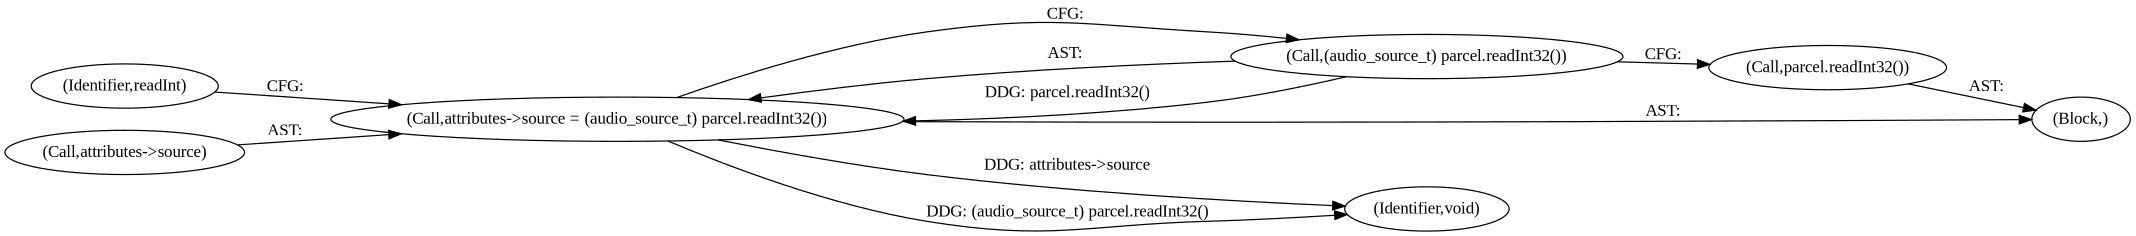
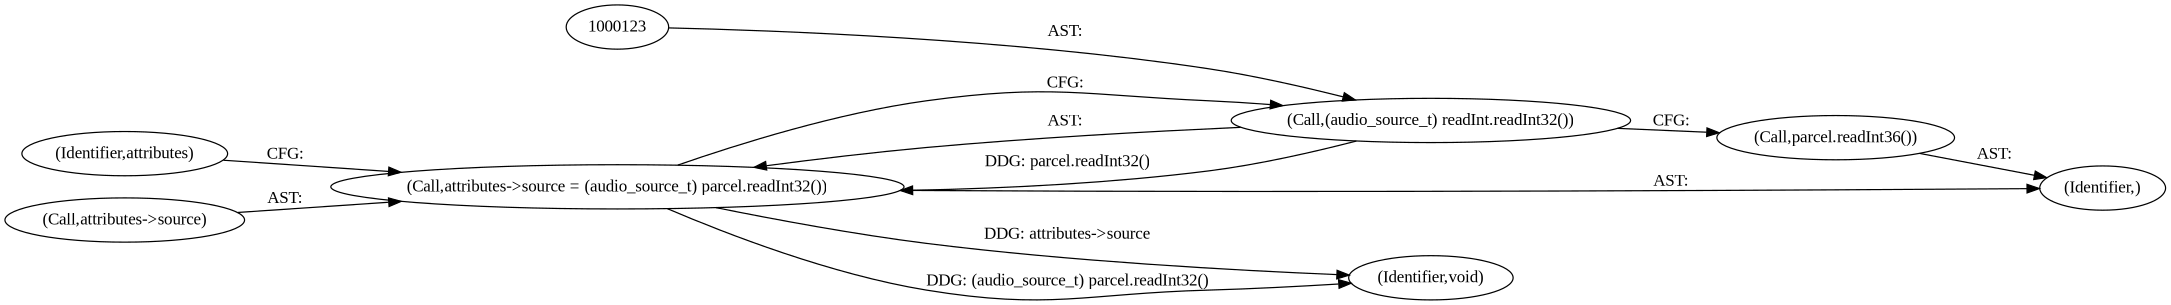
node "1000123": added
node "(Call,(audio_source_t) parcel.readInt32())": label "(Call,(audio_source_t) parcel.readInt32())" -> "(Call,(audio_source_t) readInt.readInt32())"
node "(Call,parcel.readInt32())": label "(Call,parcel.readInt32())" -> "(Call,parcel.readInt36())"
node "(Identifier,readInt)": label "(Identifier,readInt)" -> "(Identifier,attributes)"
node "(Block,)": label "(Block,)" -> "(Identifier,)"
